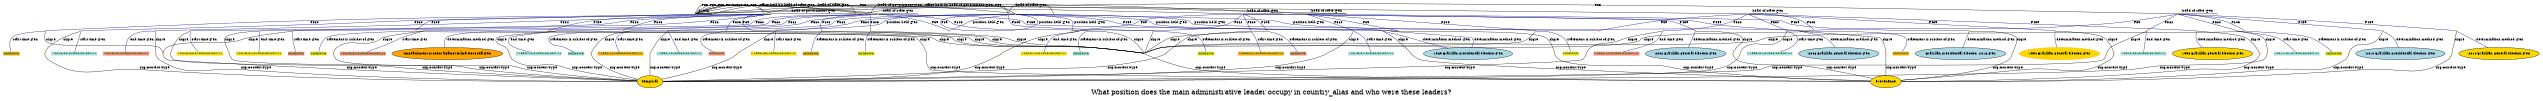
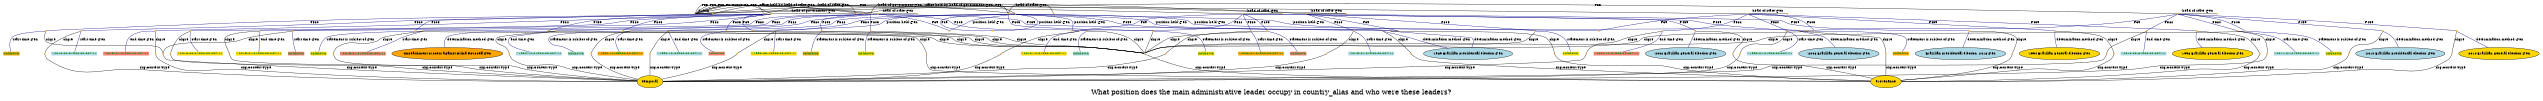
node "'1994 Brazilian general election'@en": color orange -> black
